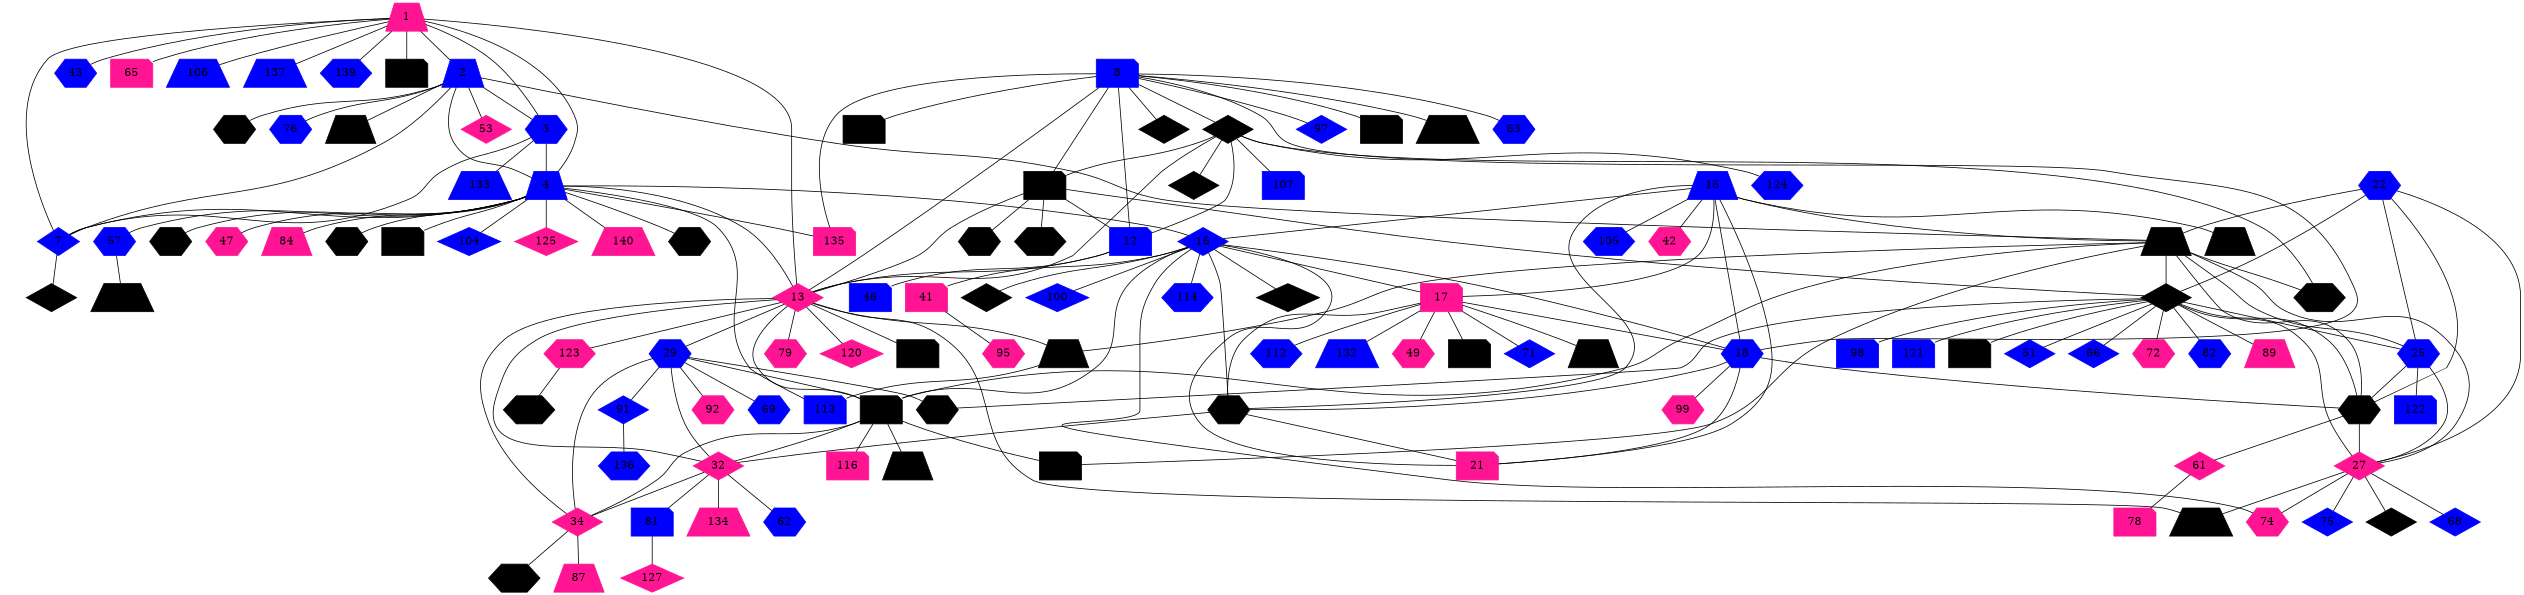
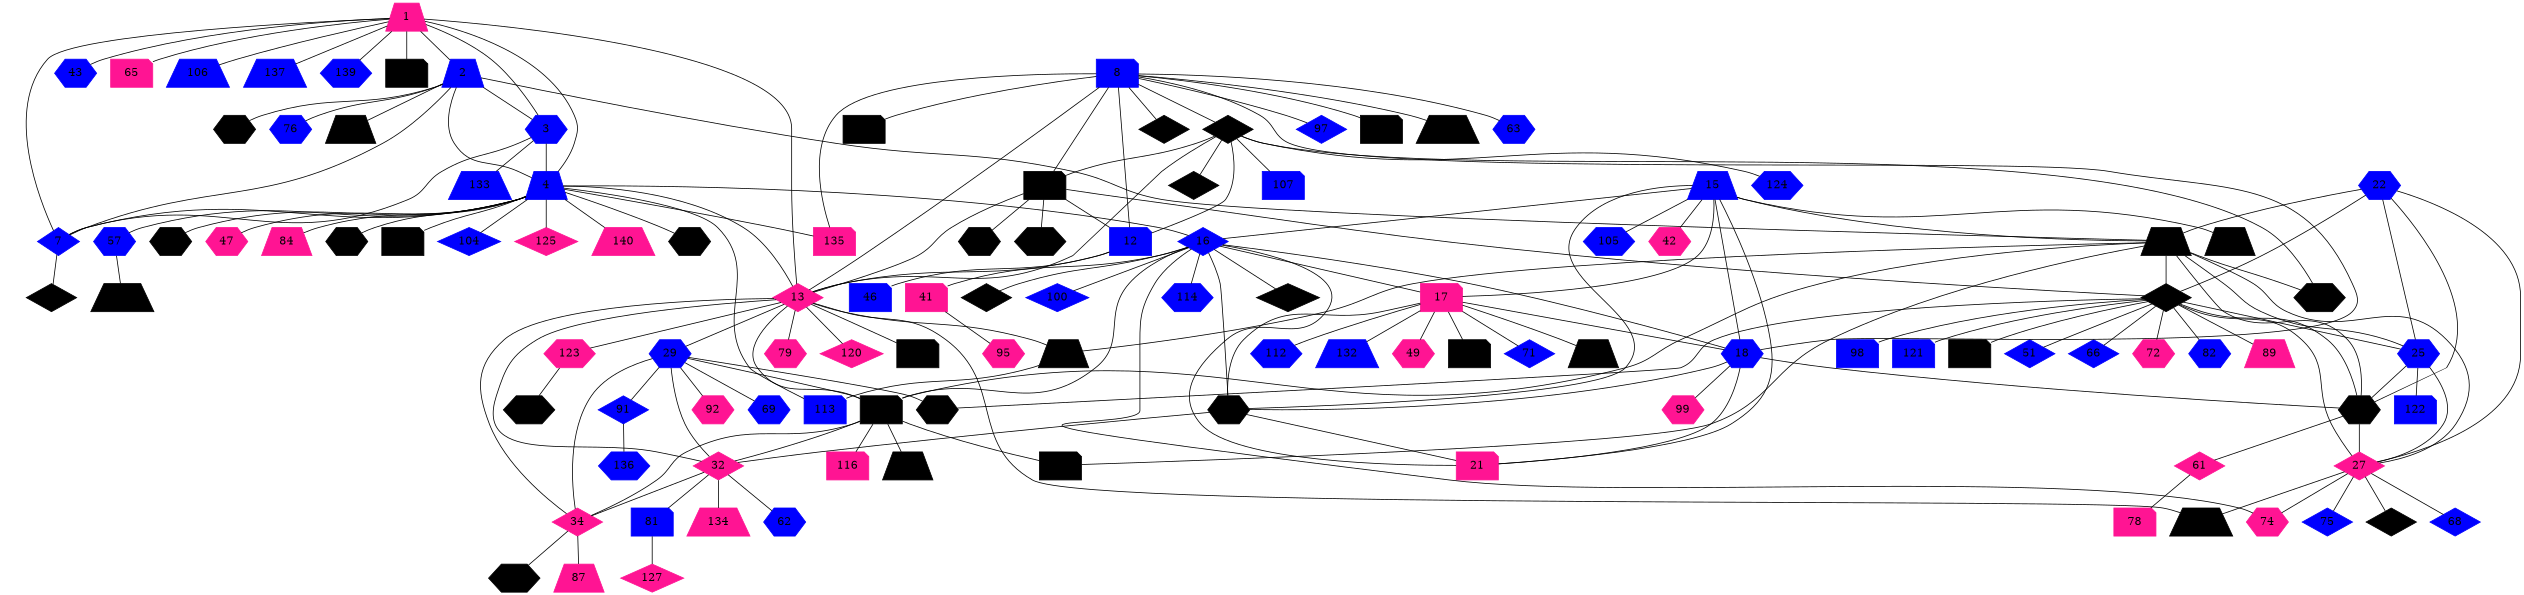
node "53": removed
